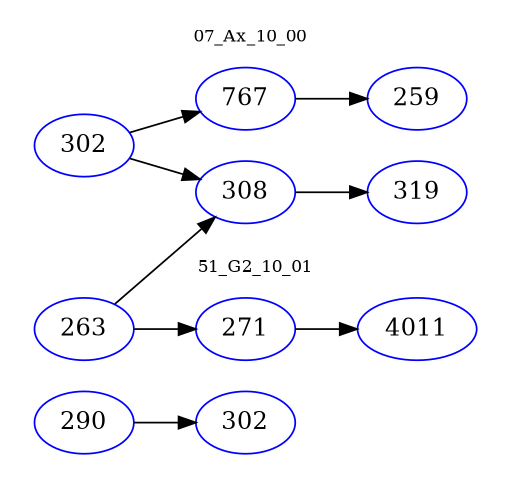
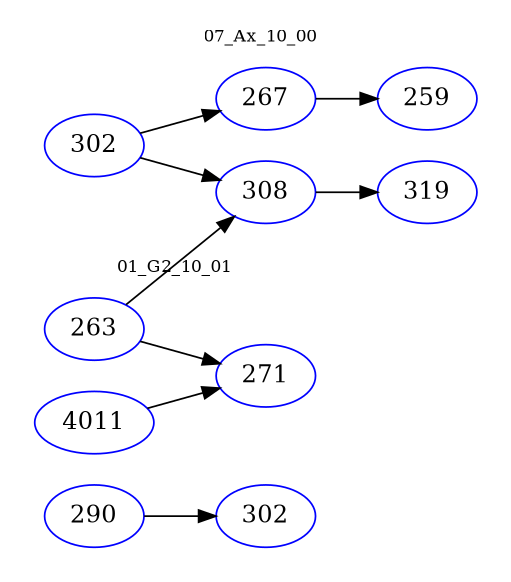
node "767": label "767" -> "267"
cluster "51_G2_10_01": label "51_G2_10_01" -> "01_G2_10_01"
edge "271" -> "4011": reversed
